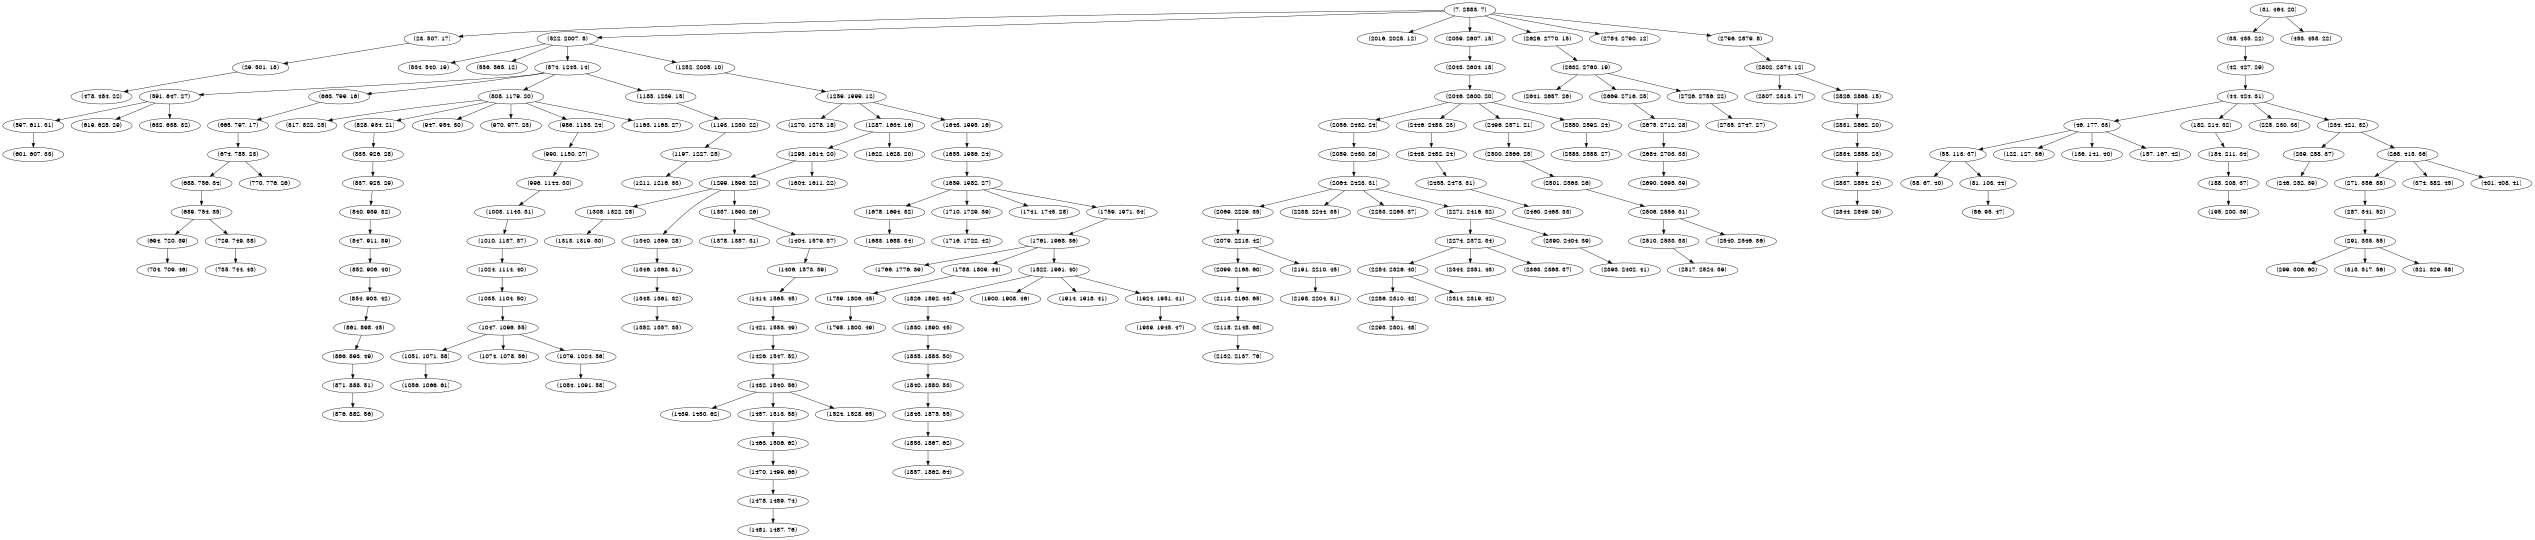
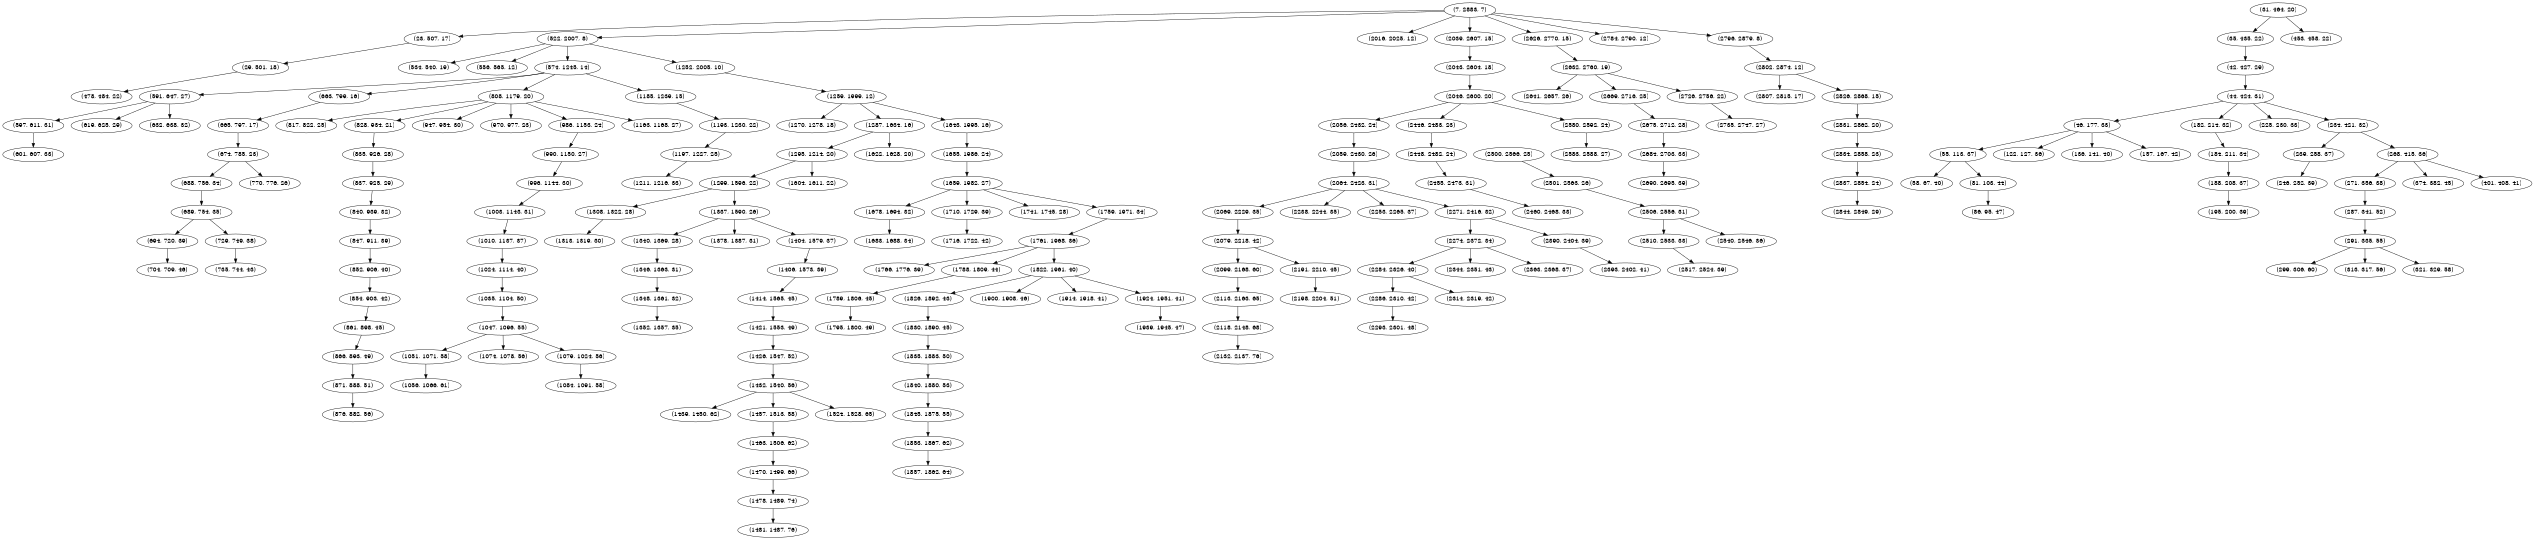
node "(2496, 2571, 21)": removed
node "(1295, 1614, 20)": label "(1295, 1614, 20)" -> "(1295, 1214, 20)"
edge "(1299, 1596, 22)" -> "(1340, 1369, 28)": now "(1337, 1590, 26)" -> "(1340, 1369, 28)"
